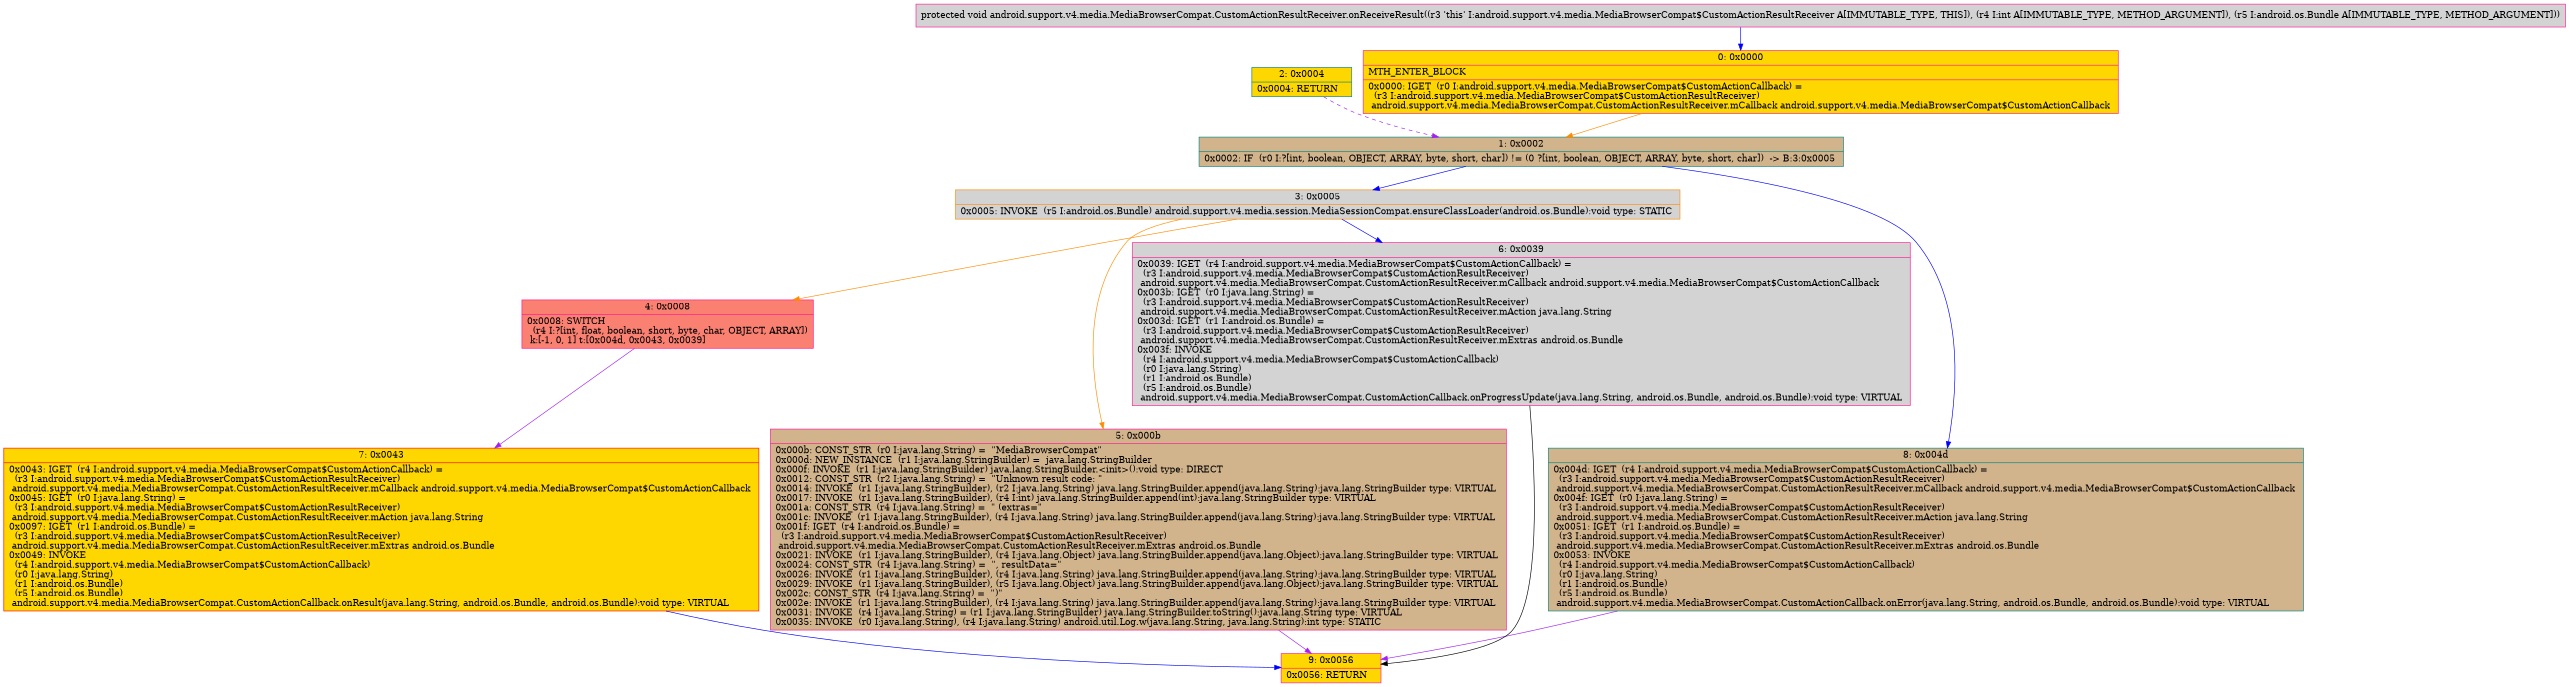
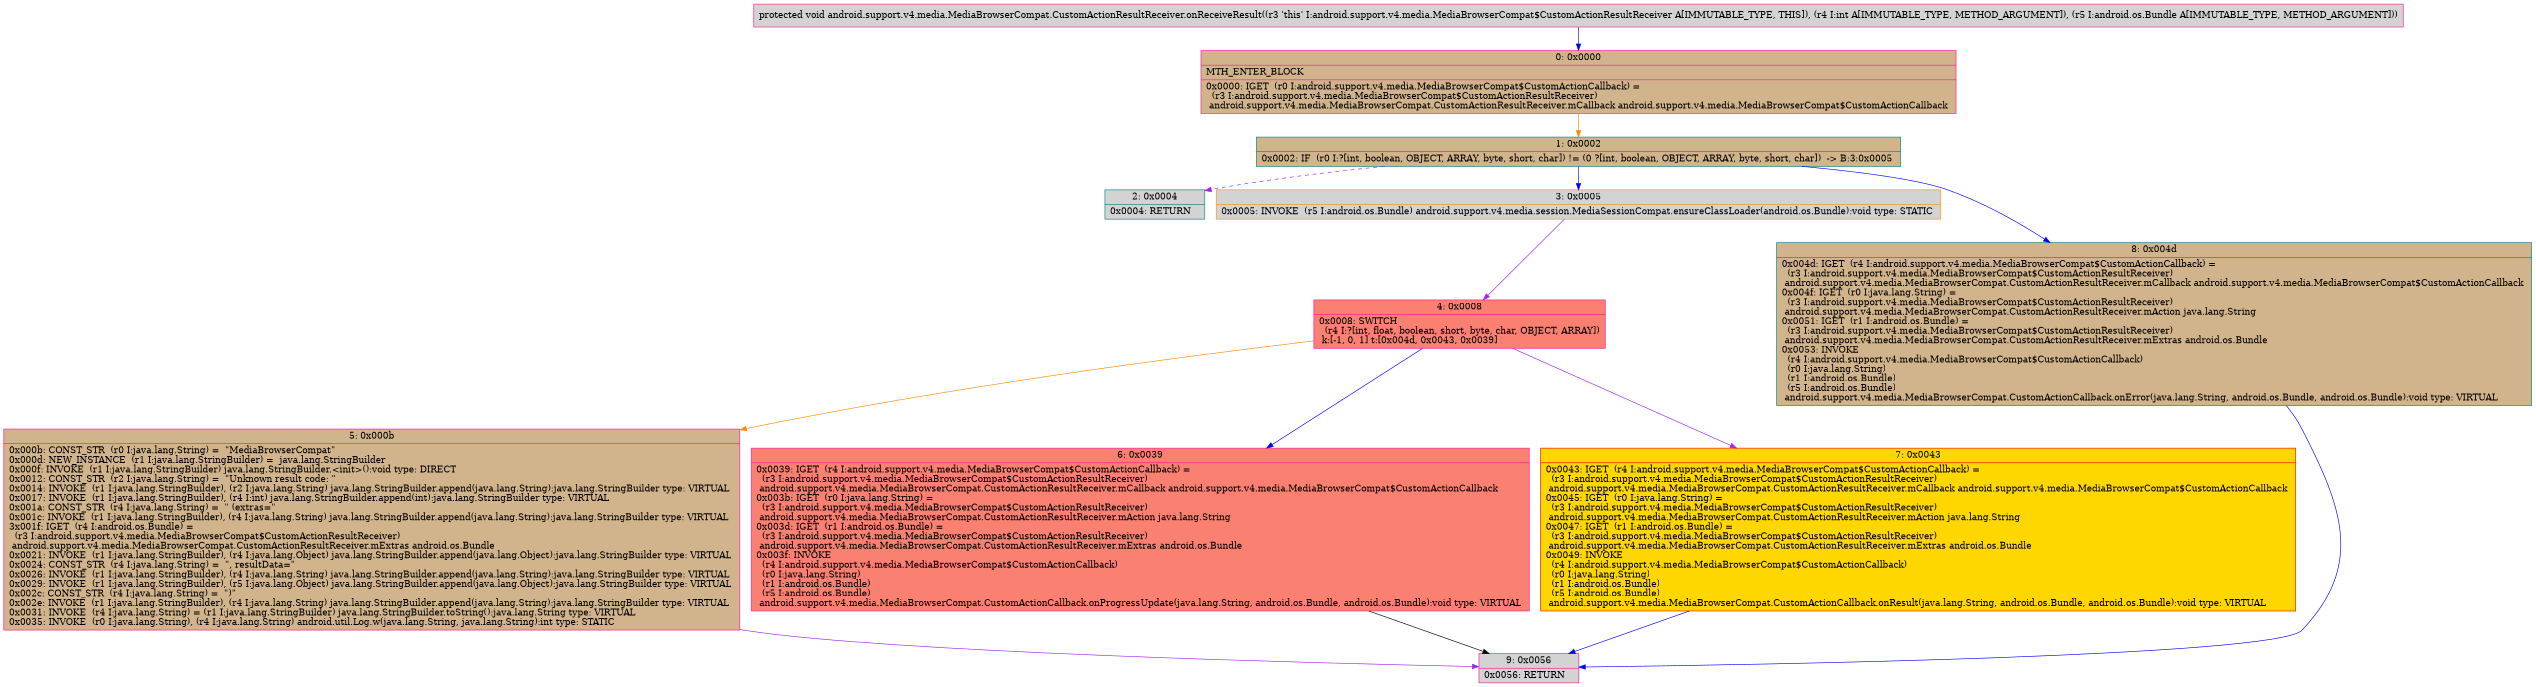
node "2: 0x0004": fillcolor gold -> lightgrey
node "0: 0x0000": fillcolor gold -> tan
edge "2: 0x0004" -> "1: 0x0002": reversed
edge "3: 0x0005" -> "6: 0x0039": now "4: 0x0008" -> "6: 0x0039"
edge "3: 0x0005" -> "4: 0x0008": color darkorange -> purple
edge "3: 0x0005" -> "5: 0x000b": now "4: 0x0008" -> "5: 0x000b"
node "6: 0x0039": fillcolor lightgrey -> salmon
node "7: 0x0043": text "0x0097: IGET  (r1 I:android.os.Bundle) =" -> "0x0047: IGET  (r1 I:android.os.Bundle) ="
node "5: 0x000b": text "0x001f: IGET  (r4 I:android.os.Bundle) =" -> "3x001f: IGET  (r4 I:android.os.Bundle) ="
edge "8: 0x004d" -> "9: 0x0056": color purple -> blue
node "9: 0x0056": fillcolor gold -> lightgrey
